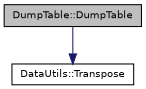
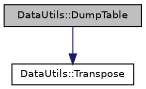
node "DumpTable::DumpTable": label "DumpTable::DumpTable" -> "DataUtils::DumpTable"
